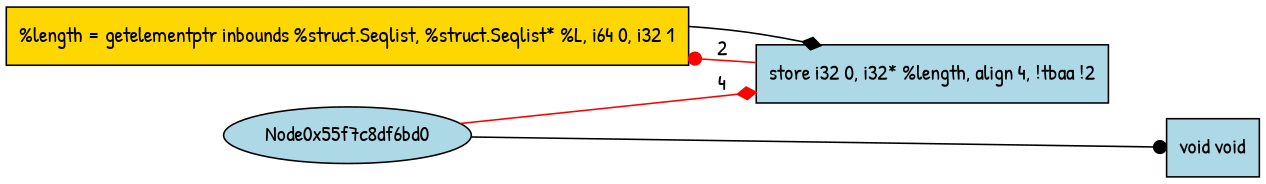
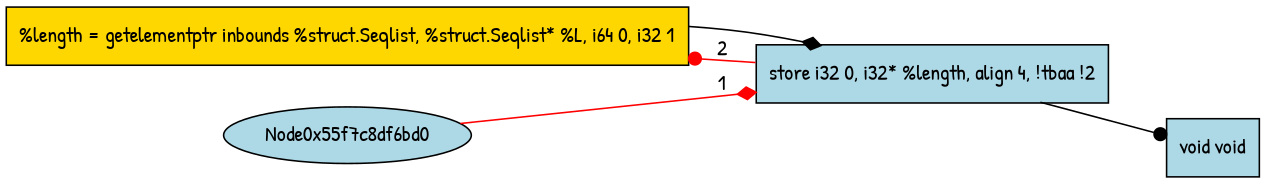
edge "Node0x55f7c8df6bd0" -> "store i32 0, i32* %length, align 4, !tbaa !2": label "4" -> "1"
edge "Node0x55f7c8df6bd0" -> "void void": now "store i32 0, i32* %length, align 4, !tbaa !2" -> "void void"
